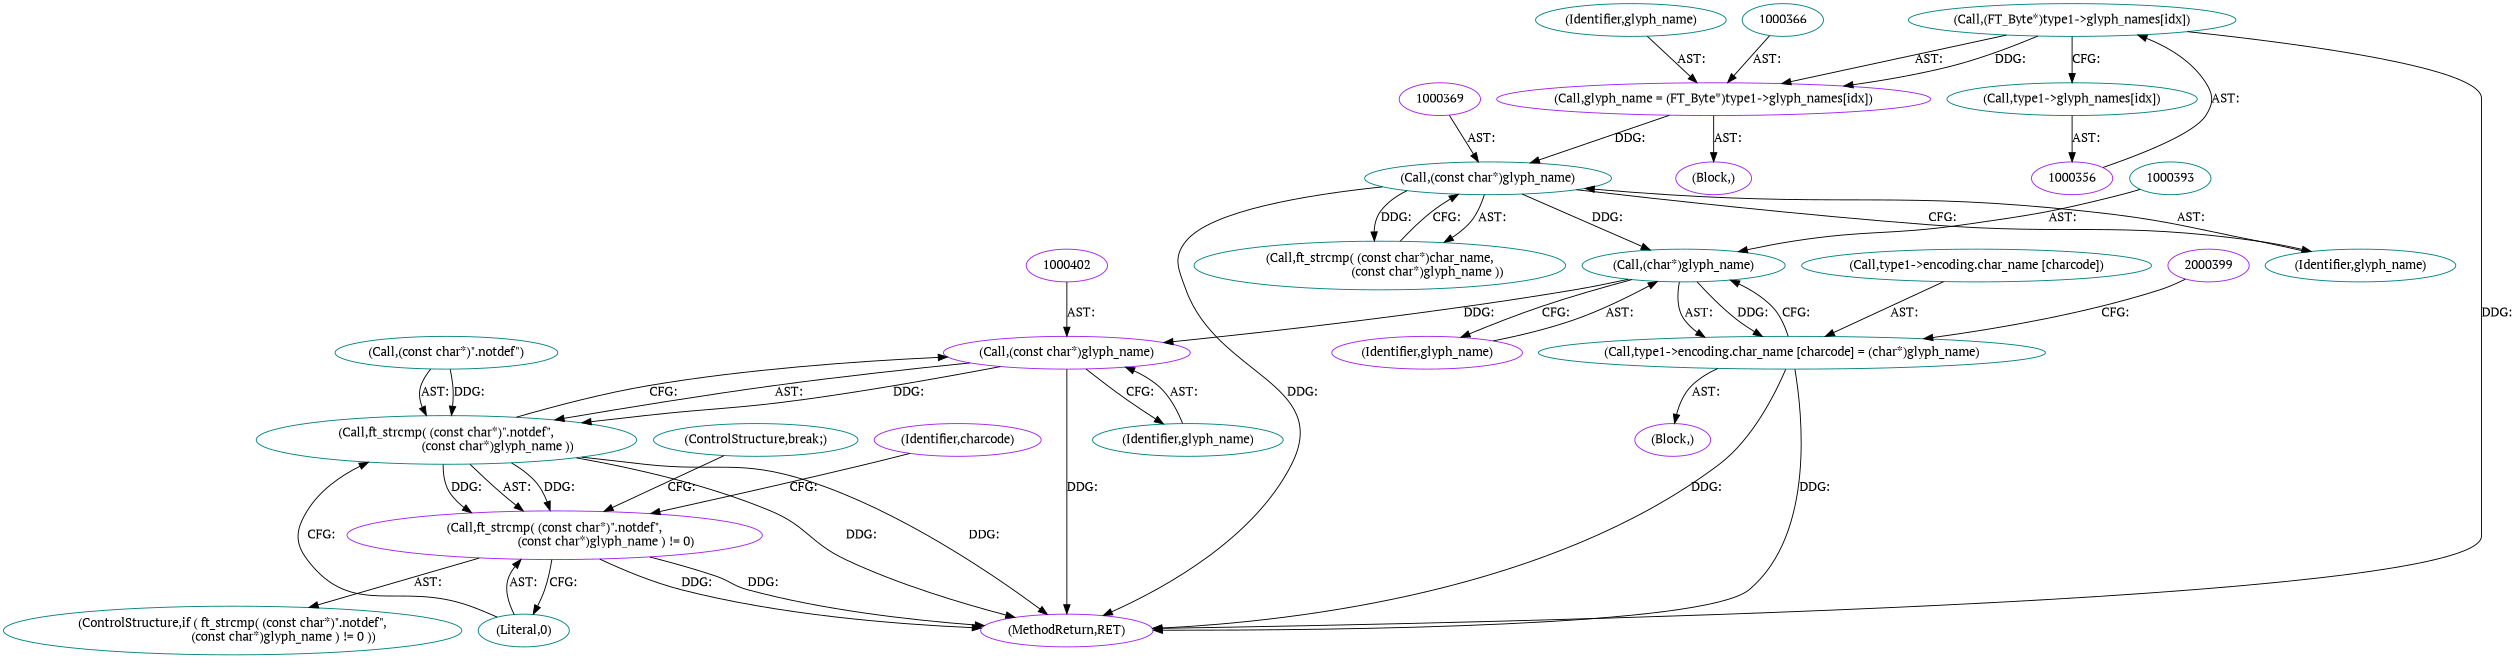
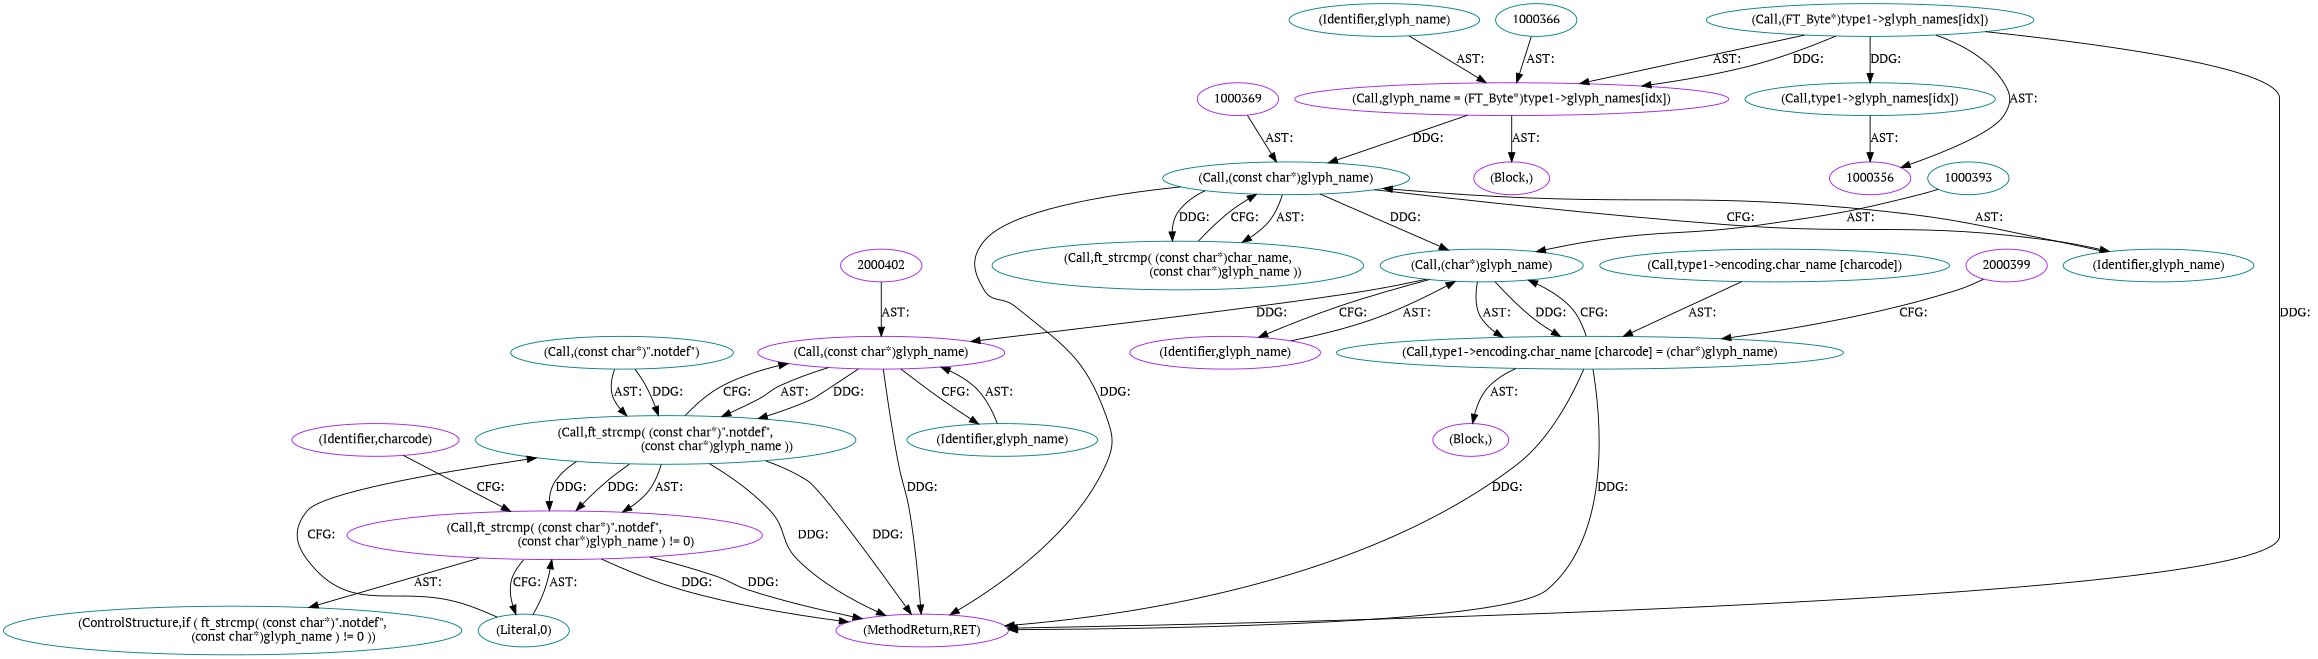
edge "(Call,(FT_Byte*)type1->glyph_names[idx])" -> "(Call,type1->glyph_names[idx])": label "CFG: " -> "DDG: "
edge "1000356" -> "(Call,(FT_Byte*)type1->glyph_names[idx])": reversed
node "1000402": label "1000402" -> "2000402"
node "(ControlStructure,break;)": removed
